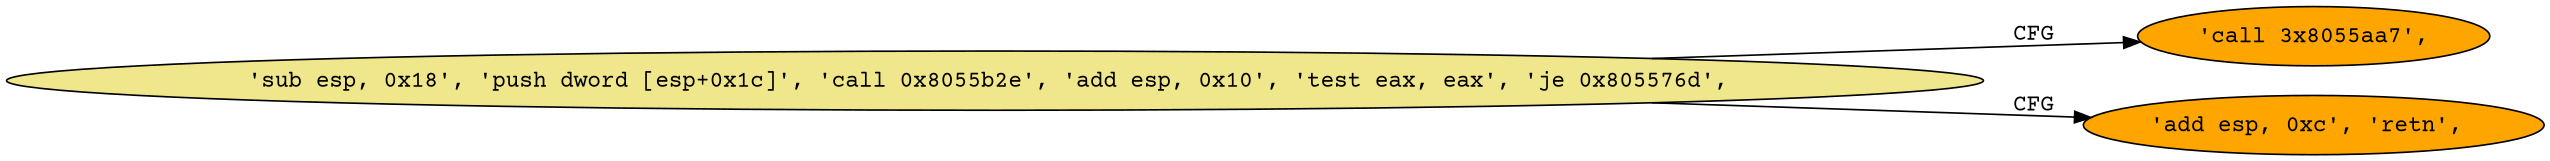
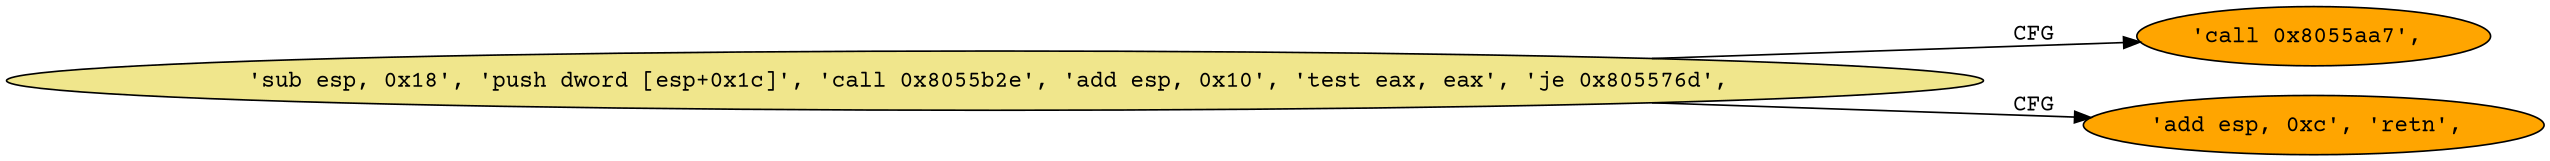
node "'call 3x8055aa7',": label "'call 3x8055aa7'," -> "'call 0x8055aa7',"
